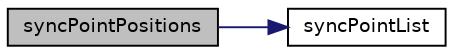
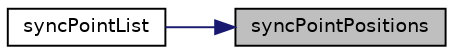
edge "syncPointPositions" -> "syncPointList": reversed
